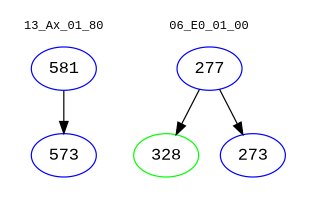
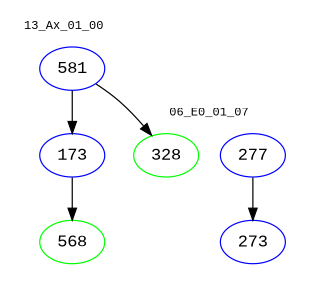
cluster "13_Ax_01_80": label "13_Ax_01_80" -> "13_Ax_01_00"
cluster "06_E0_01_00": label "06_E0_01_00" -> "06_E0_01_07"
edge "277" -> "328": now "581" -> "328"
node "573": label "573" -> "173"
node "568": added
